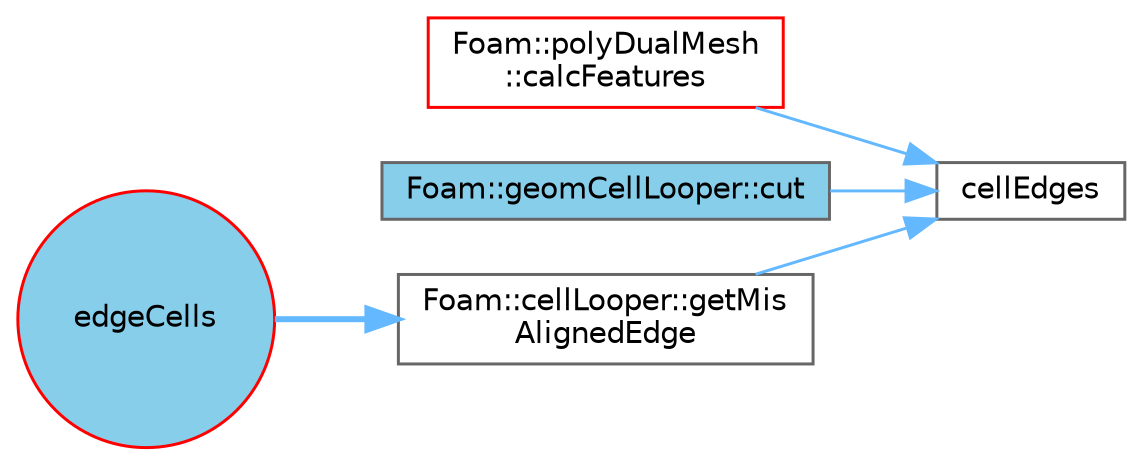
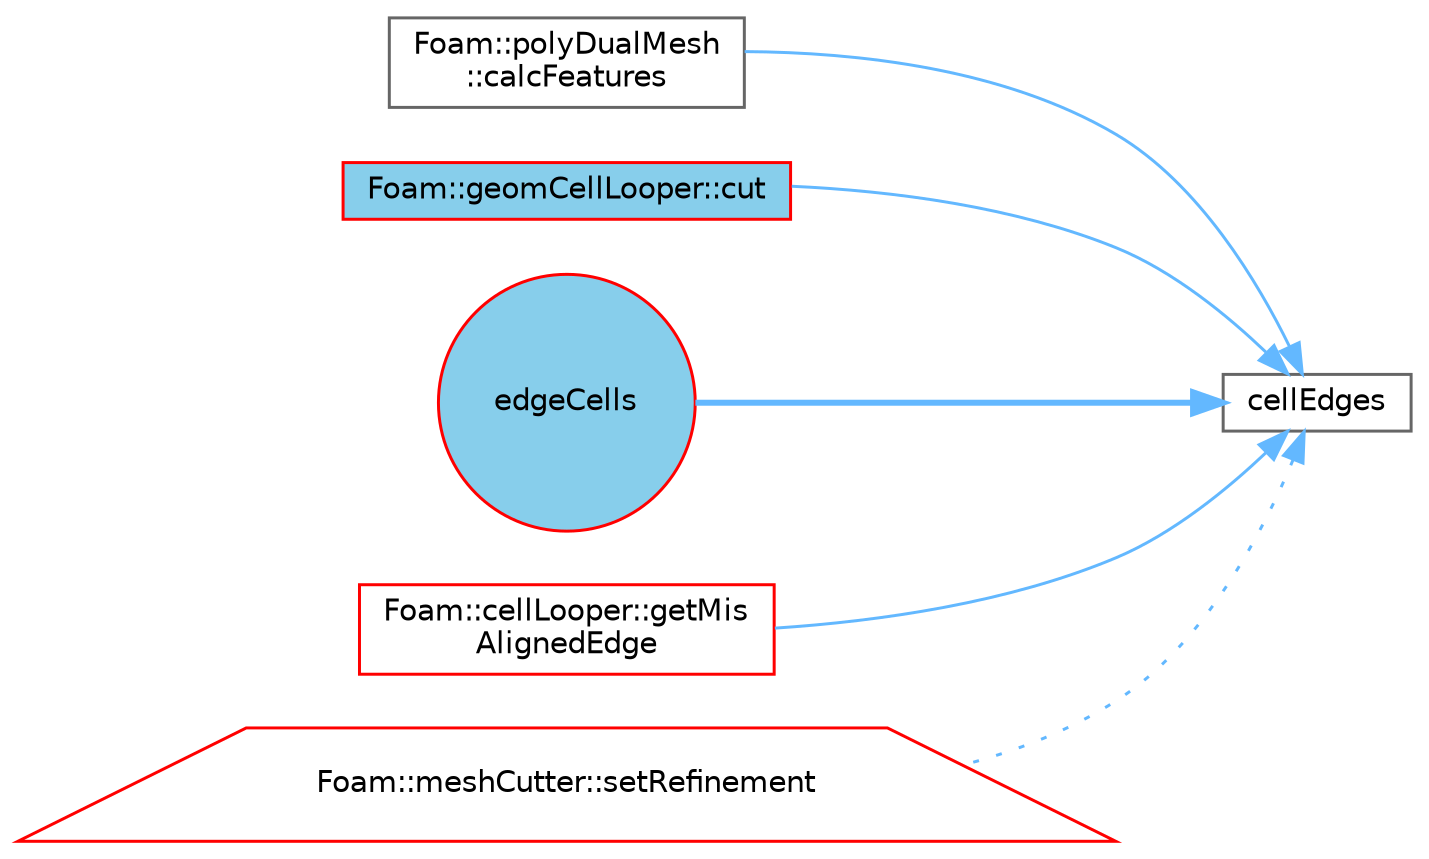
node "Foam::polyDualMesh ::calcFeatures": color red -> grey40
node "Foam::geomCellLooper::cut": color grey40 -> red
edge "edgeCells" -> "Foam::cellLooper::getMis AlignedEdge": now "edgeCells" -> "cellEdges"
node "Foam::cellLooper::getMis AlignedEdge": color grey40 -> red
node "Foam::meshCutter::setRefinement": added
